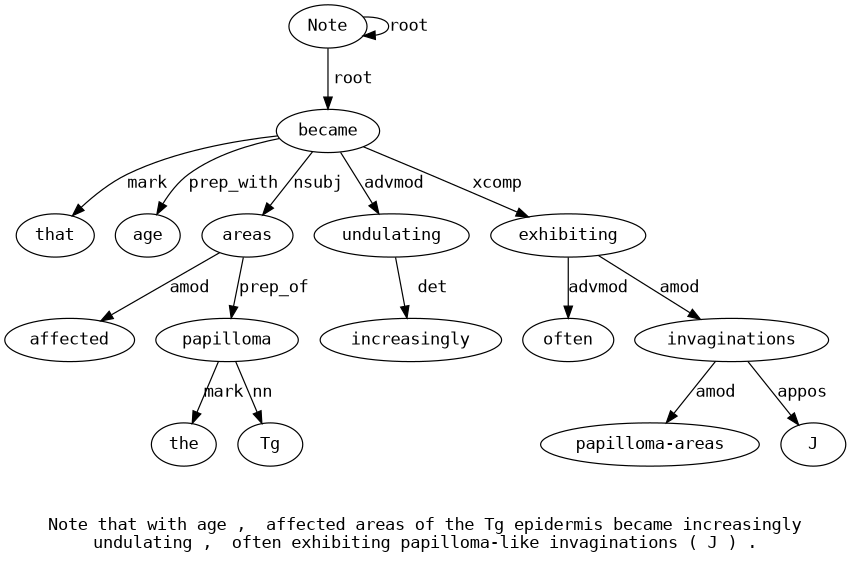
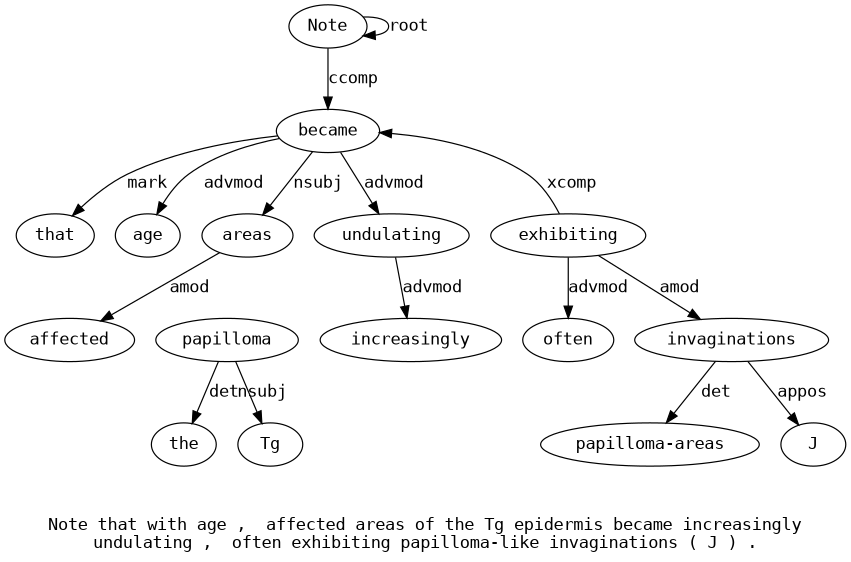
edge "Note" -> "became": label "root" -> "ccomp"
edge "became" -> "exhibiting": reversed
edge "became" -> "age": label "prep_with" -> "advmod"
edge "areas" -> "papilloma": removed, label "prep_of"
edge "undulating" -> "increasingly": label "det" -> "advmod"
edge "papilloma" -> "the": label "mark" -> "det"
edge "papilloma" -> "Tg": label "nn" -> "nsubj"
edge "invaginations" -> "papilloma-areas": label "amod" -> "det"
